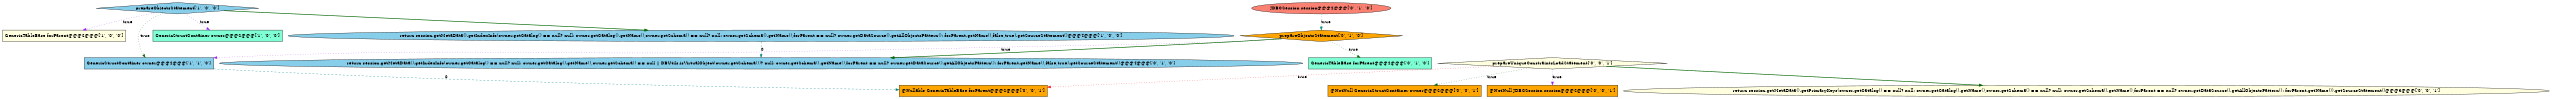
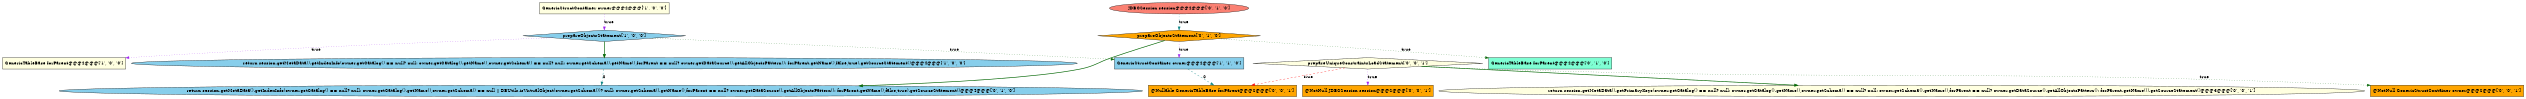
edge "prepareObjectsStatement['1', '0', '0']" -> "GenericStructContainer owner@@@2@@@['1', '0', '0']": reversed
node "GenericStructContainer owner@@@2@@@['1', '0', '0']": fillcolor aquamarine -> lightyellow
edge "prepareUniqueConstraintsLoadStatement['0', '0', '1']" -> "@Nullable GenericTableBase forParent@@@2@@@['0', '0', '1']": style dotted -> dashed
